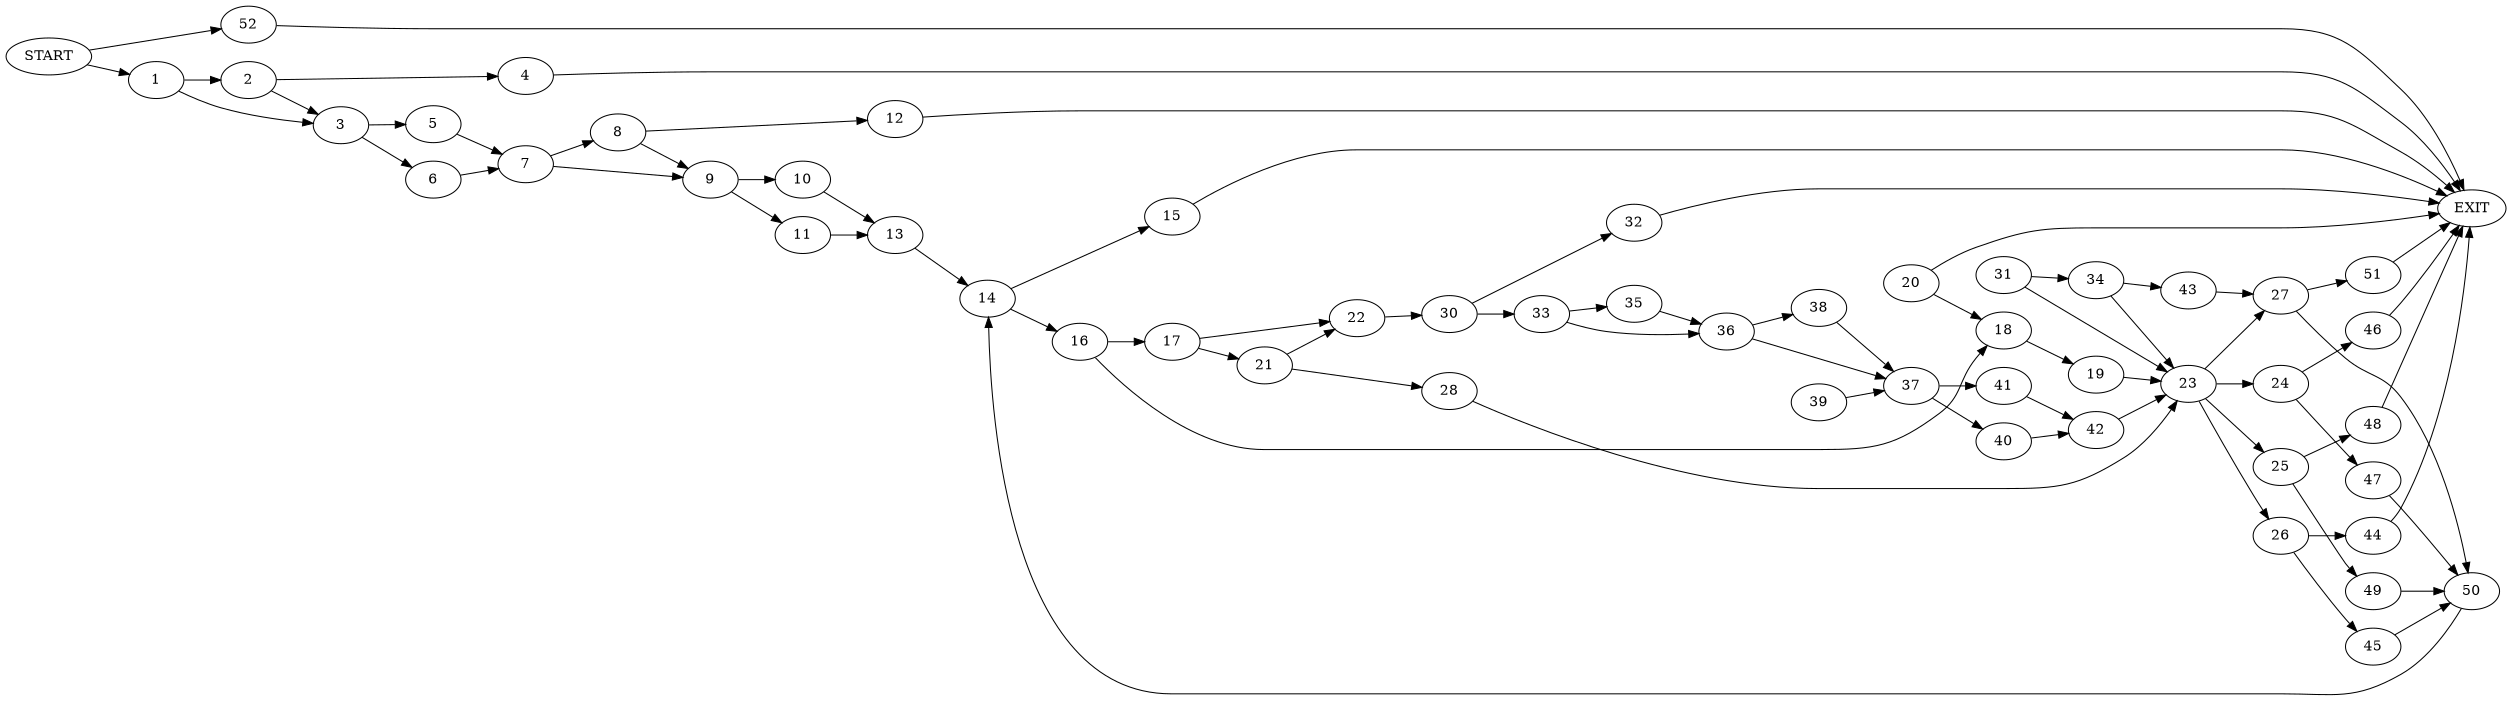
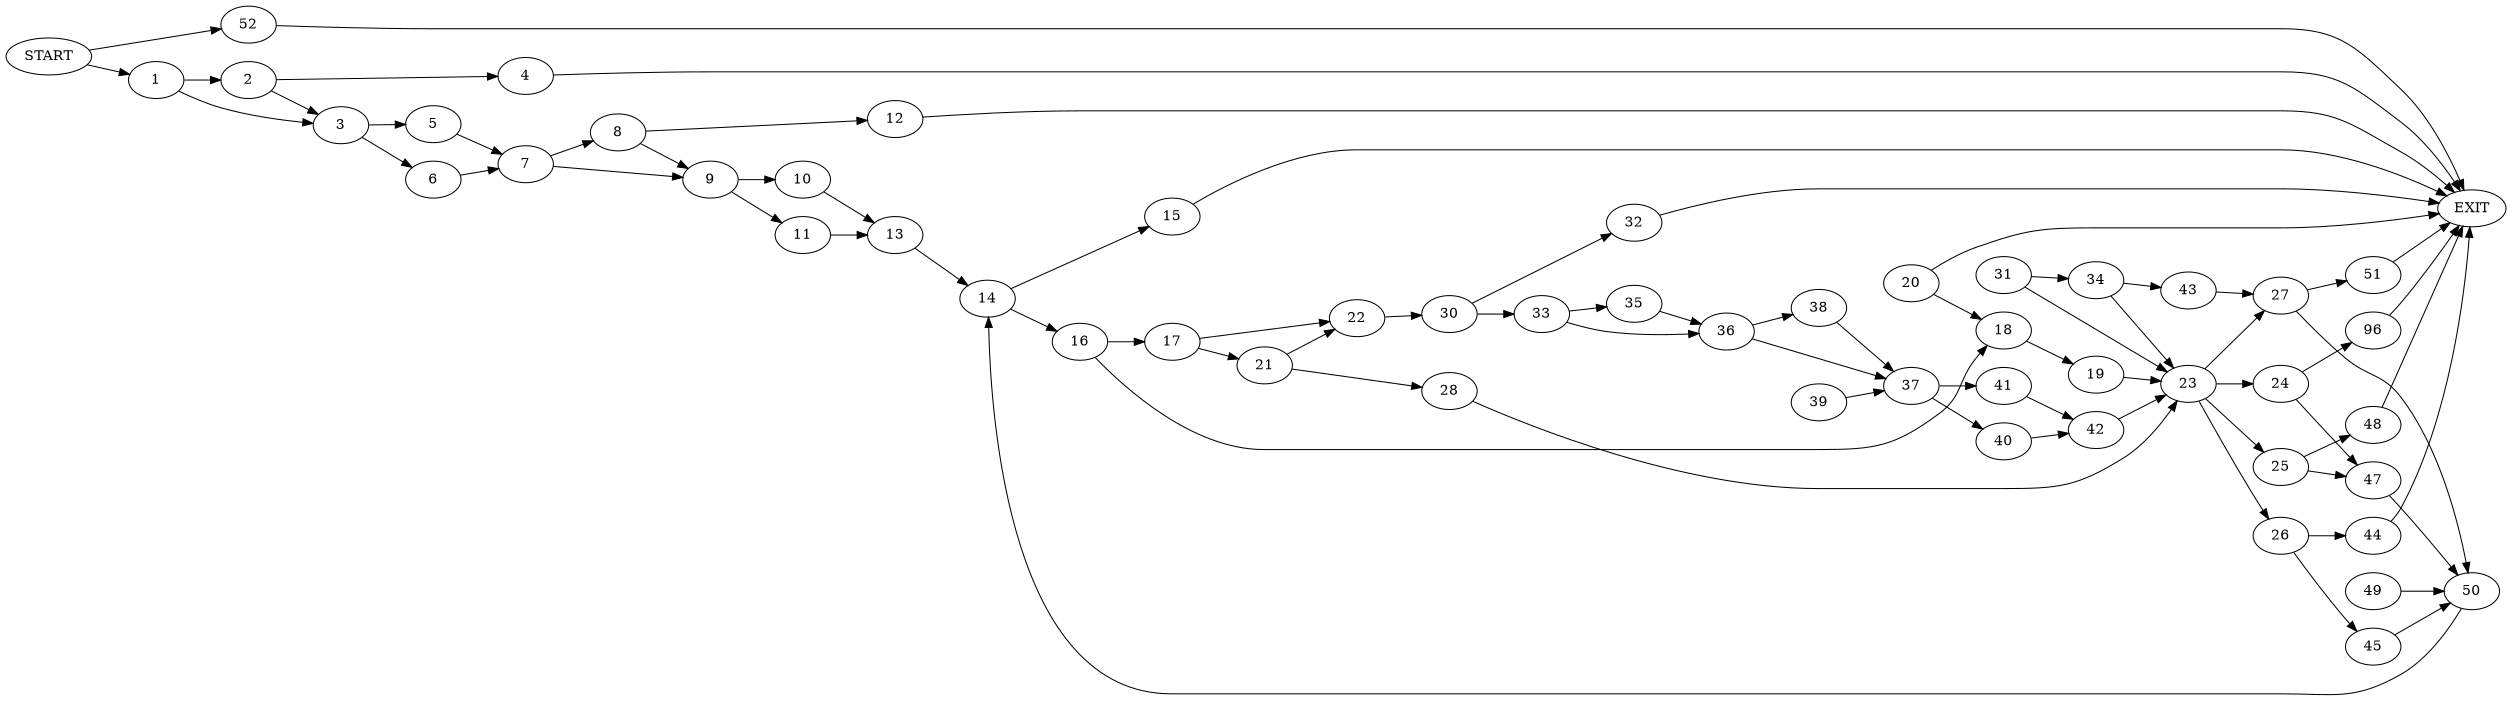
node "46": label "46" -> "96"
edge "25" -> "49": now "25" -> "47"
